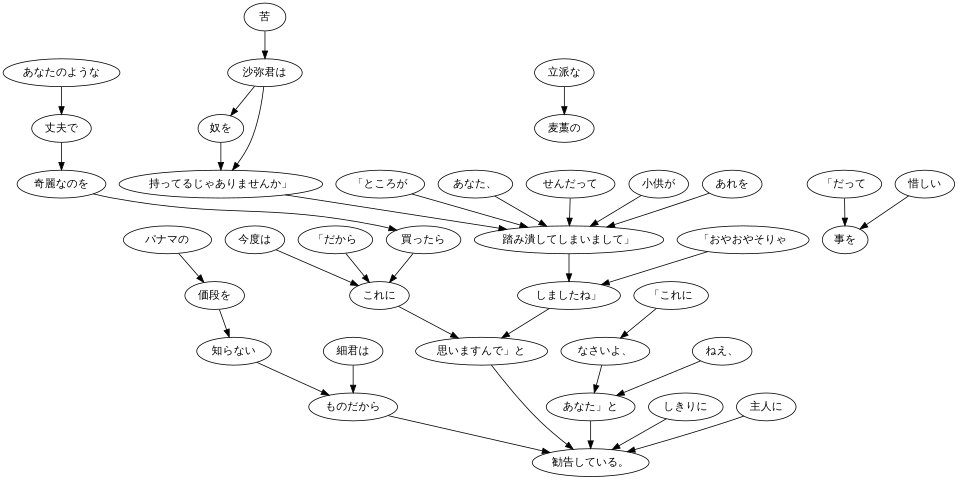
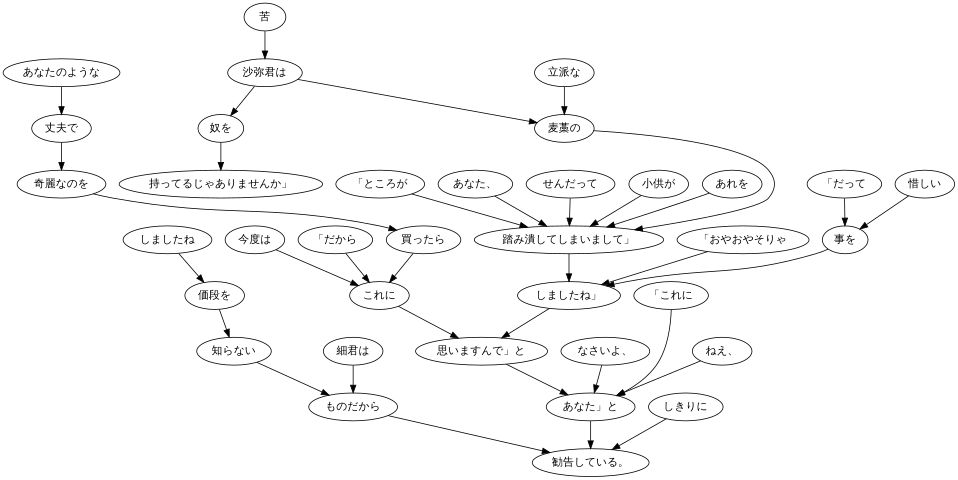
edge "沙弥君は" -> "持ってるじゃありませんか」": now "沙弥君は" -> "麦藁の"
edge "持ってるじゃありませんか」" -> "踏み潰してしまいまして」": now "麦藁の" -> "踏み潰してしまいまして」"
node "パナマの": label "パナマの" -> "しましたね"
edge "事を" -> "しましたね」": added
edge "「これに" -> "なさいよ、": now "「これに" -> "あなた」と"
edge "思いますんで」と" -> "勧告している。": now "思いますんで」と" -> "あなた」と"
node "主人に": removed
